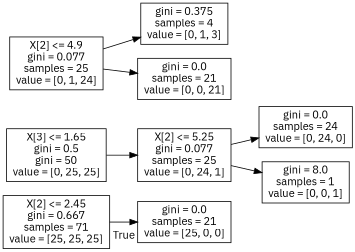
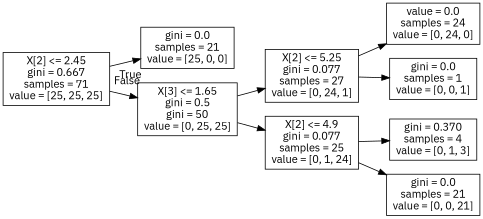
node "gini = 0.375 samples = 4 value = [0, 1, 3]": label "gini = 0.375 samples = 4 value = [0, 1, 3]" -> "gini = 0.370 samples = 4 value = [0, 1, 3]"
edge "X[2] <= 2.45 gini = 0.667 samples = 71 value = [25, 25, 25]" -> "X[3] <= 1.65 gini = 0.5 gini = 50 value = [0, 25, 25]": added
edge "X[3] <= 1.65 gini = 0.5 gini = 50 value = [0, 25, 25]" -> "X[2] <= 4.9 gini = 0.077 samples = 25 value = [0, 1, 24]": added
node "gini = 0.0 samples = 24 value = [0, 24, 0]": label "gini = 0.0 samples = 24 value = [0, 24, 0]" -> "value = 0.0 samples = 24 value = [0, 24, 0]"
node "X[2] <= 5.25 gini = 0.077 samples = 25 value = [0, 24, 1]": label "X[2] <= 5.25 gini = 0.077 samples = 25 value = [0, 24, 1]" -> "X[2] <= 5.25 gini = 0.077 samples = 27 value = [0, 24, 1]"
node "gini = 8.0 samples = 1 value = [0, 0, 1]": label "gini = 8.0 samples = 1 value = [0, 0, 1]" -> "gini = 0.0 samples = 1 value = [0, 0, 1]"
